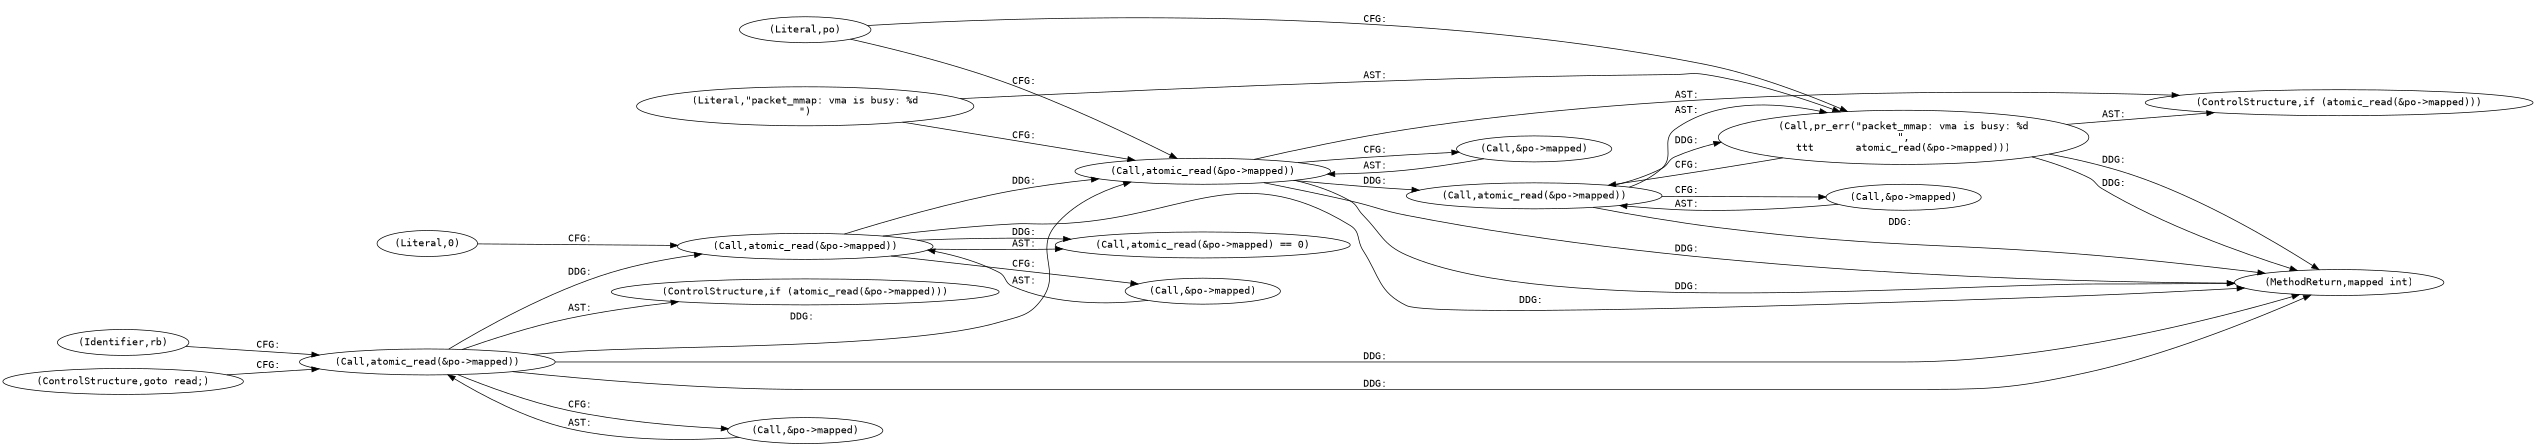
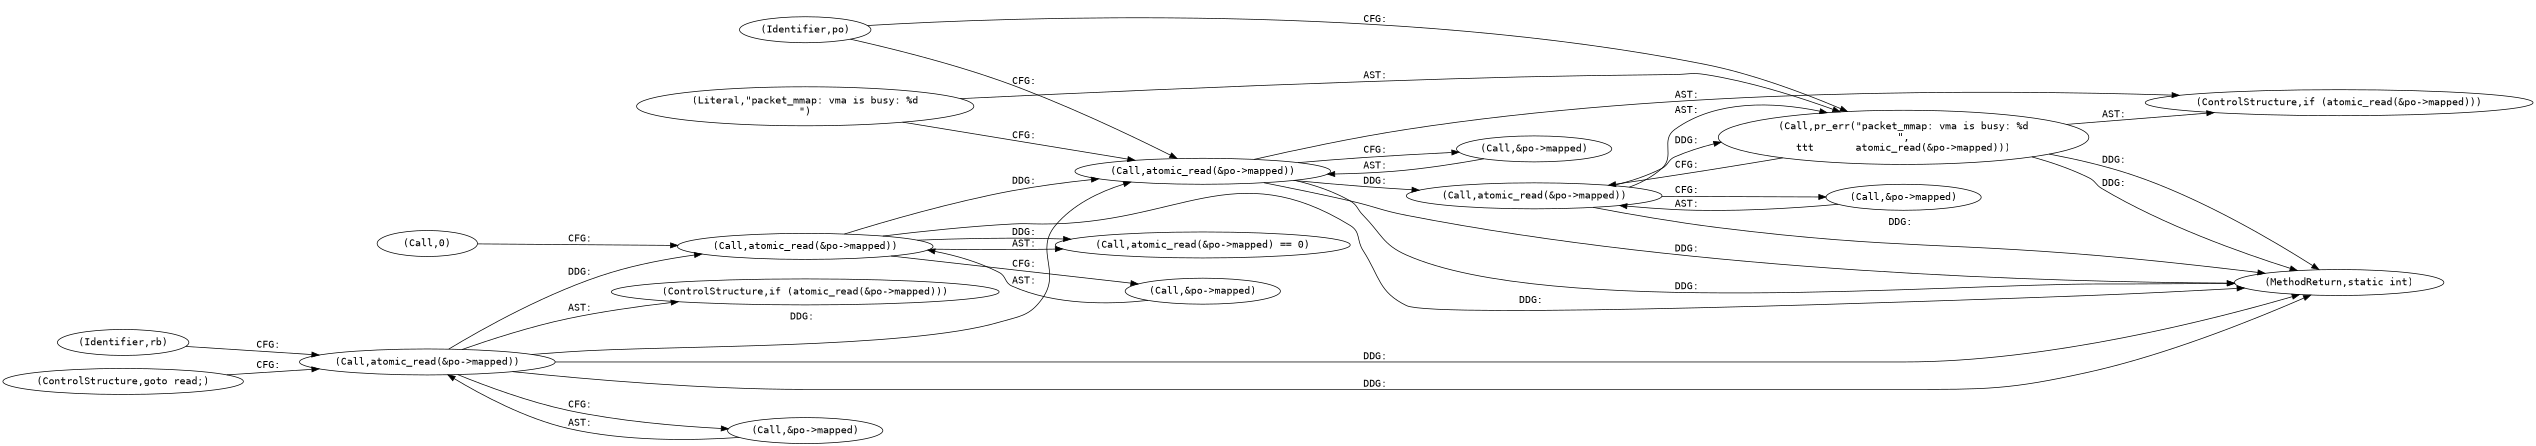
node "(Literal,po)": label "(Literal,po)" -> "(Identifier,po)"
node "(Literal,0)": label "(Literal,0)" -> "(Call,0)"
node "(MethodReturn,mapped int)": label "(MethodReturn,mapped int)" -> "(MethodReturn,static int)"
